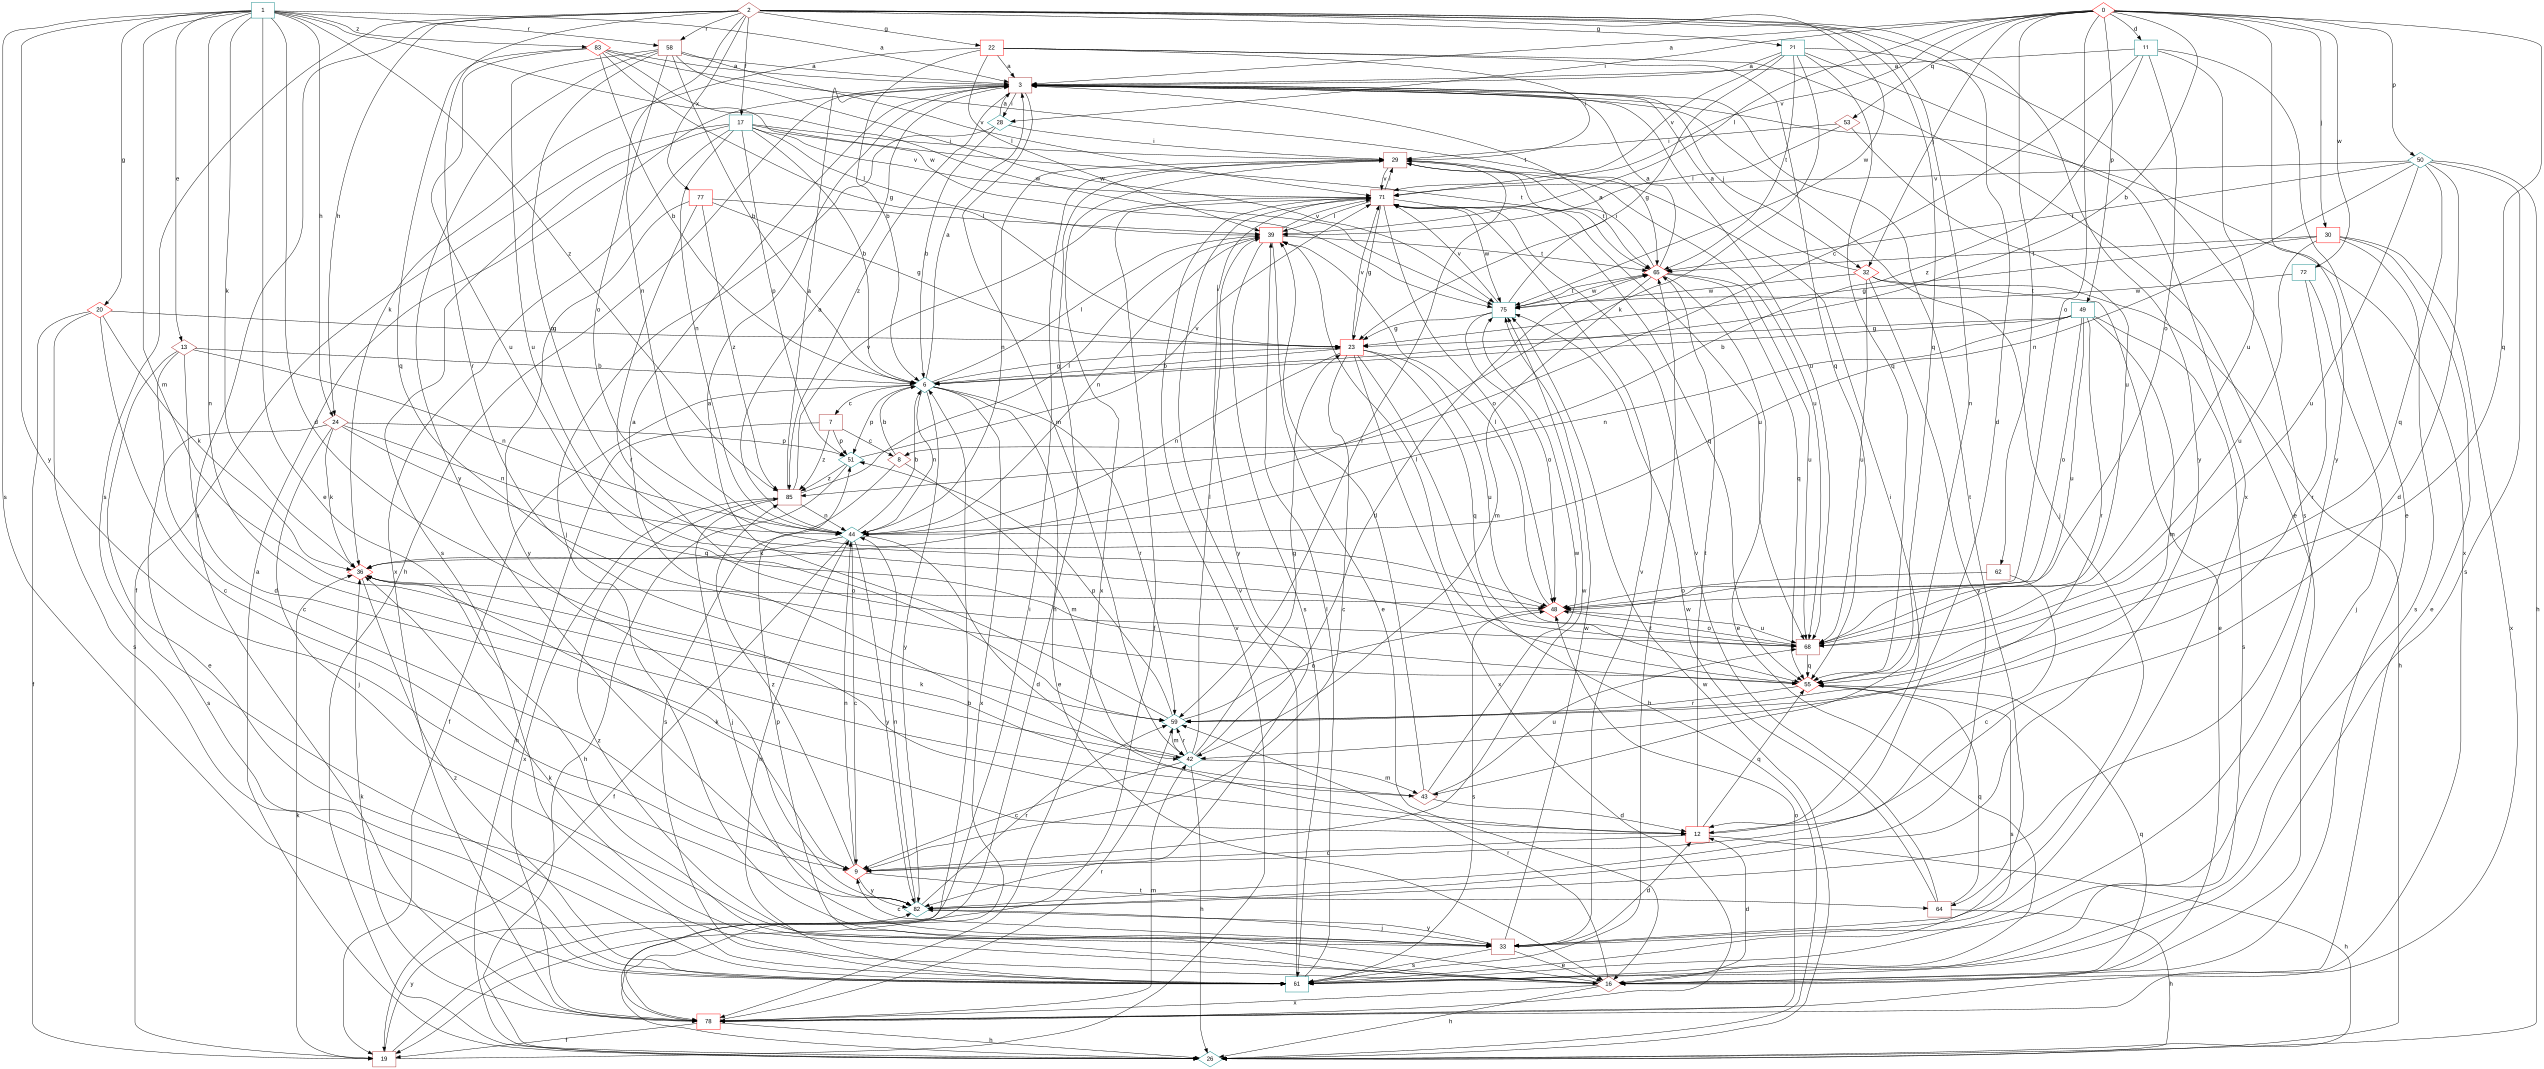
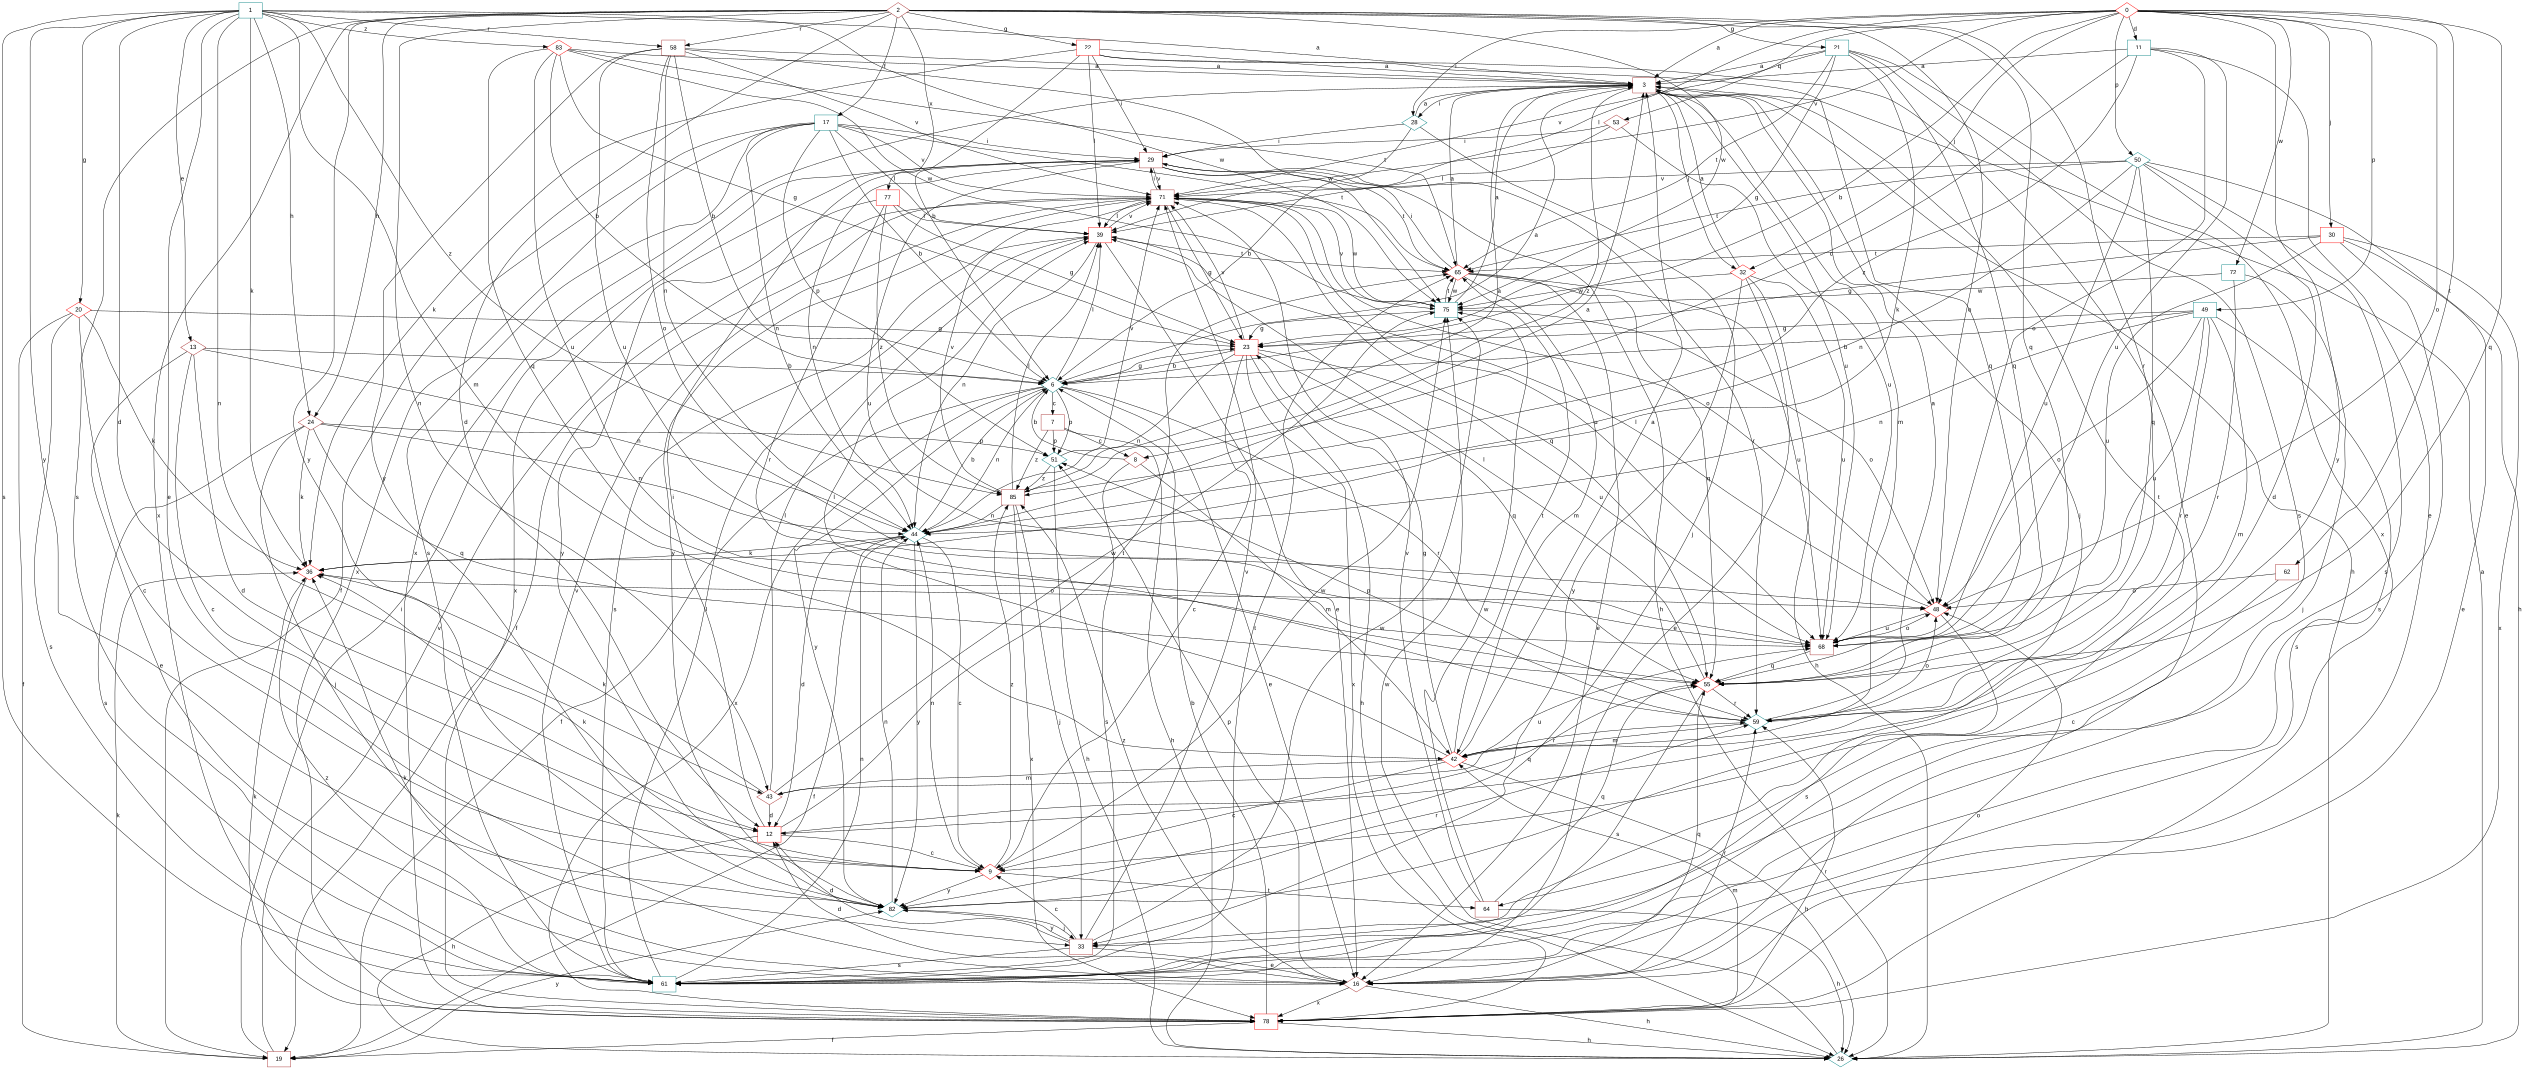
edge "21" -> "33": now "21" -> "78"
node "42": color teal -> red
